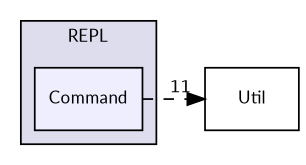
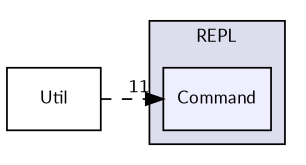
edge "Command" -> "Util": reversed
